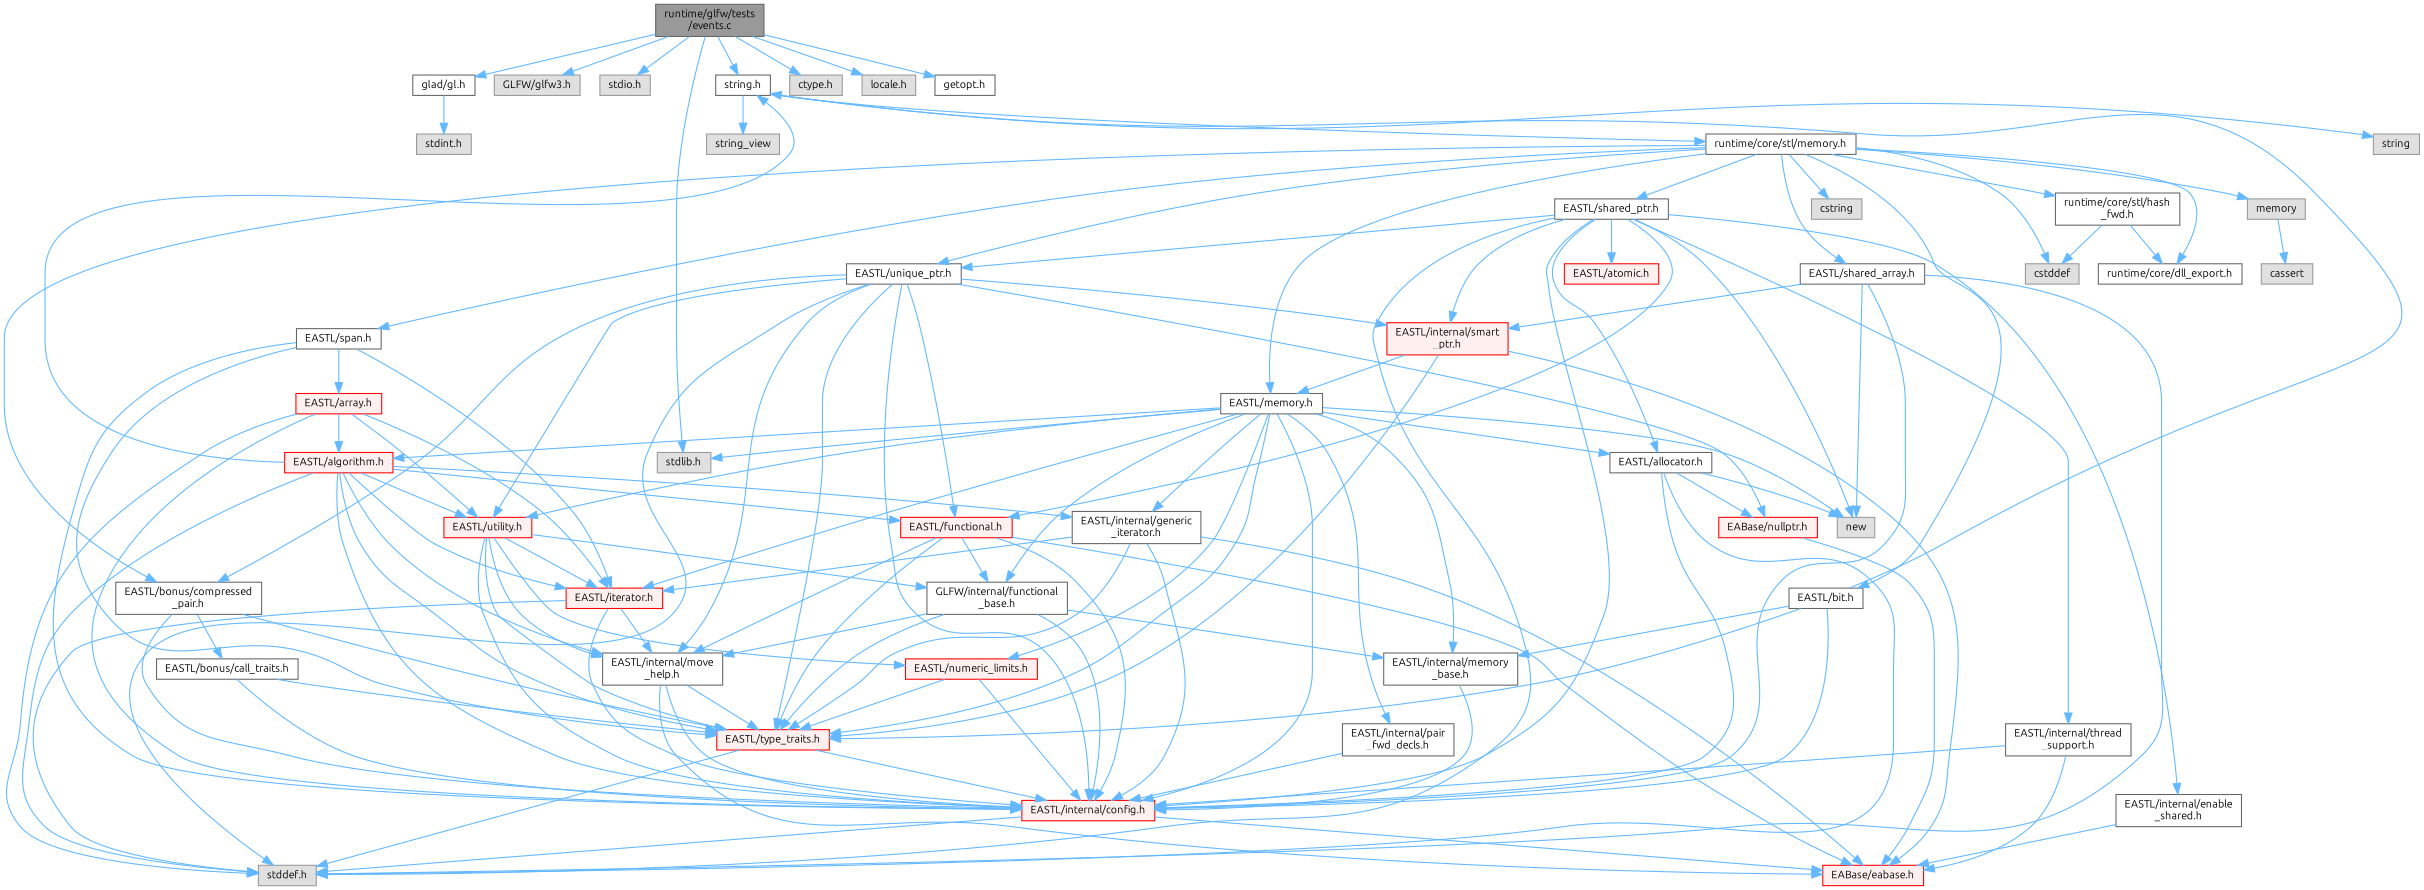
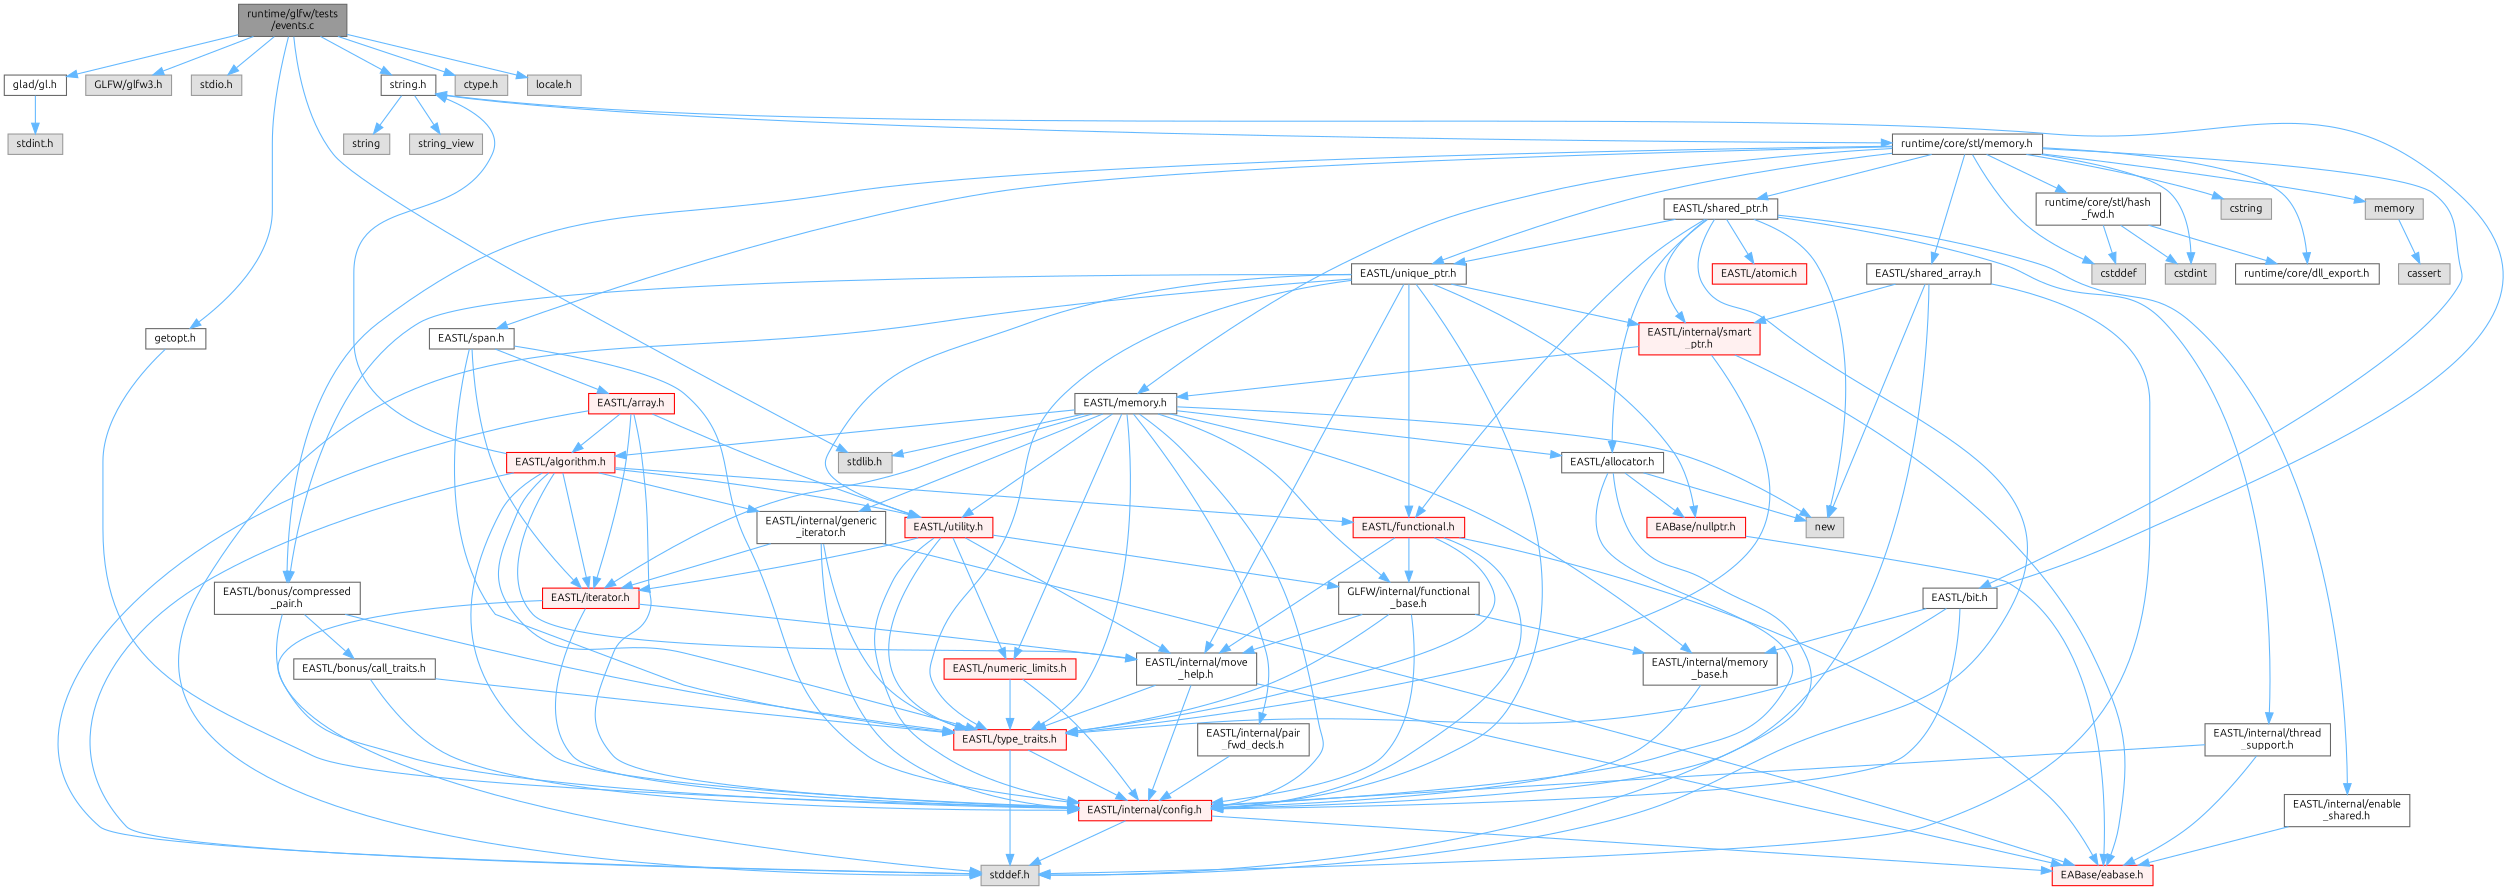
node "cstdint": added
edge "EASTL/shared_ptr.h" -> "EASTL/internal/config.h": now "getopt.h" -> "EASTL/internal/config.h"
